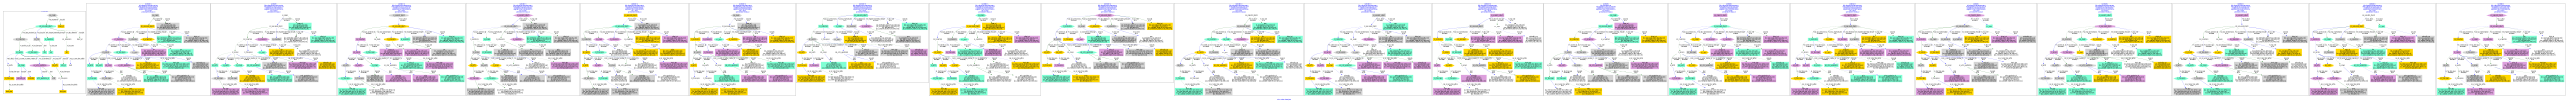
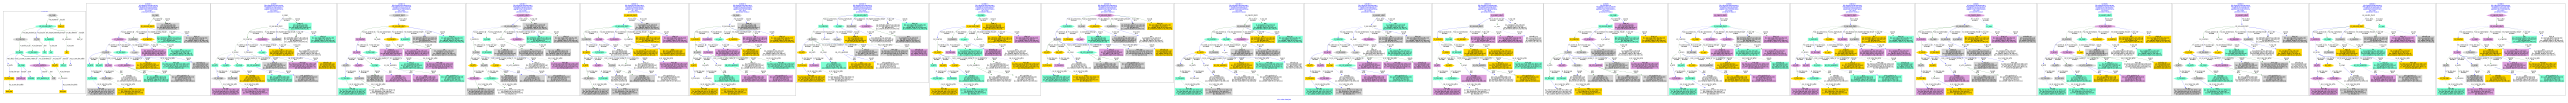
node "nationality": fillcolor gold -> aquamarine
